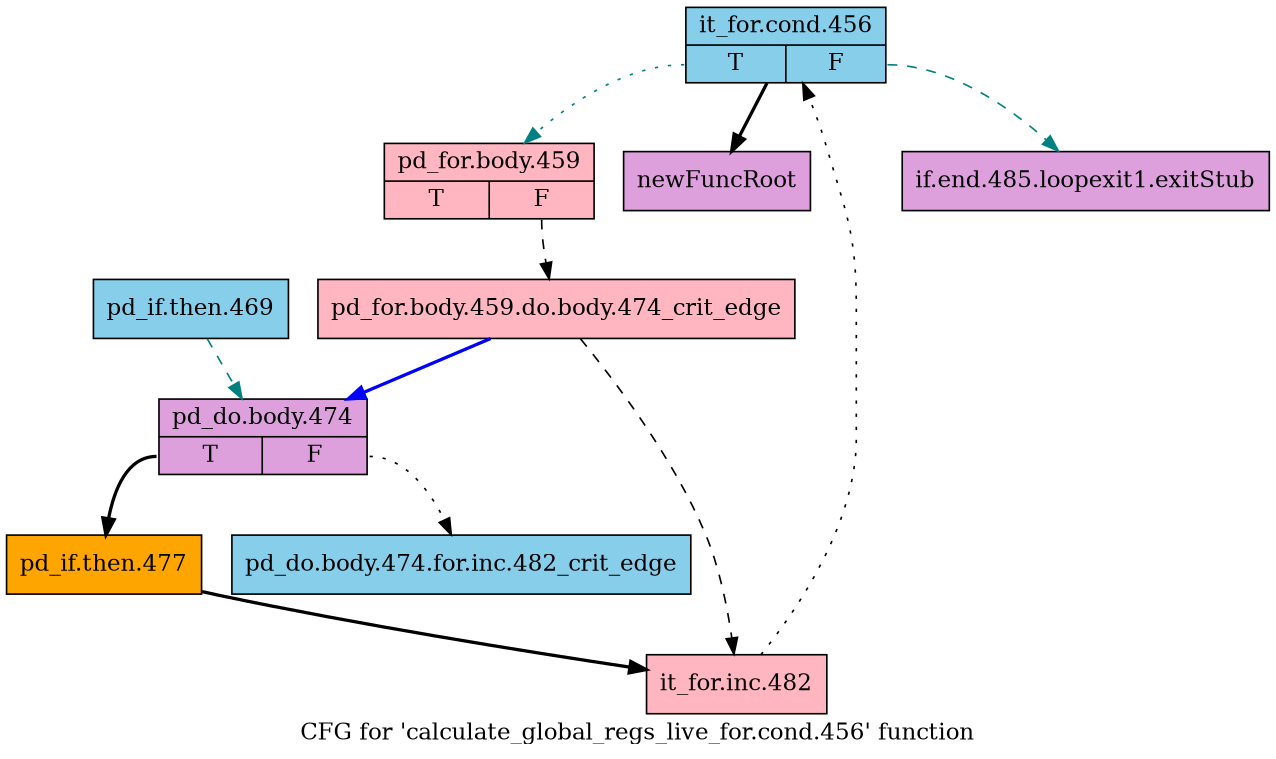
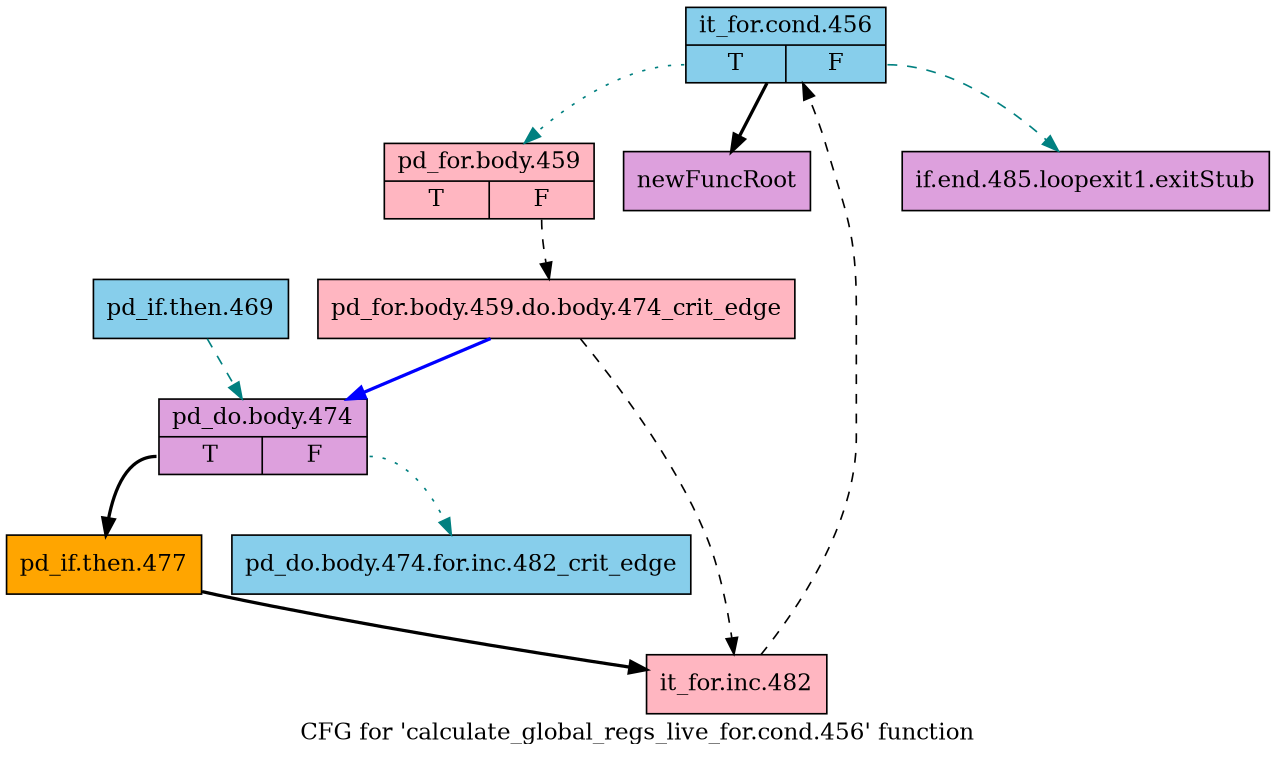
edge "it_for.inc.482" -> "it_for.cond.456": style dotted -> dashed
edge "pd_do.body.474" -> "pd_do.body.474.for.inc.482_crit_edge": color black -> teal
